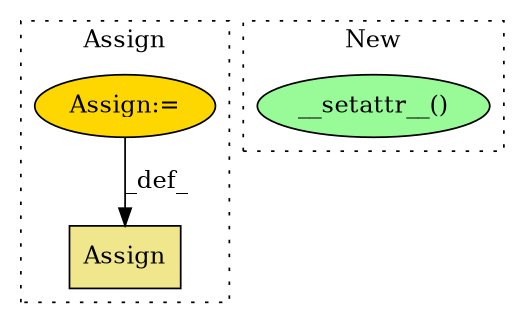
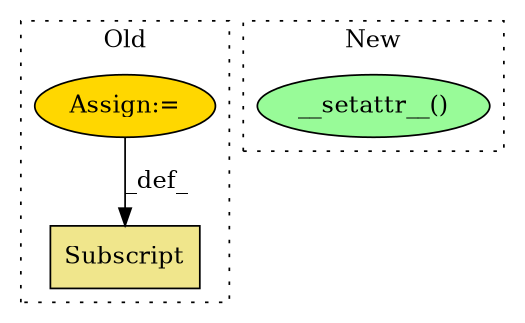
cluster "Assign": label "Assign" -> "Old"
node "Assign": label "Assign" -> "Subscript"
